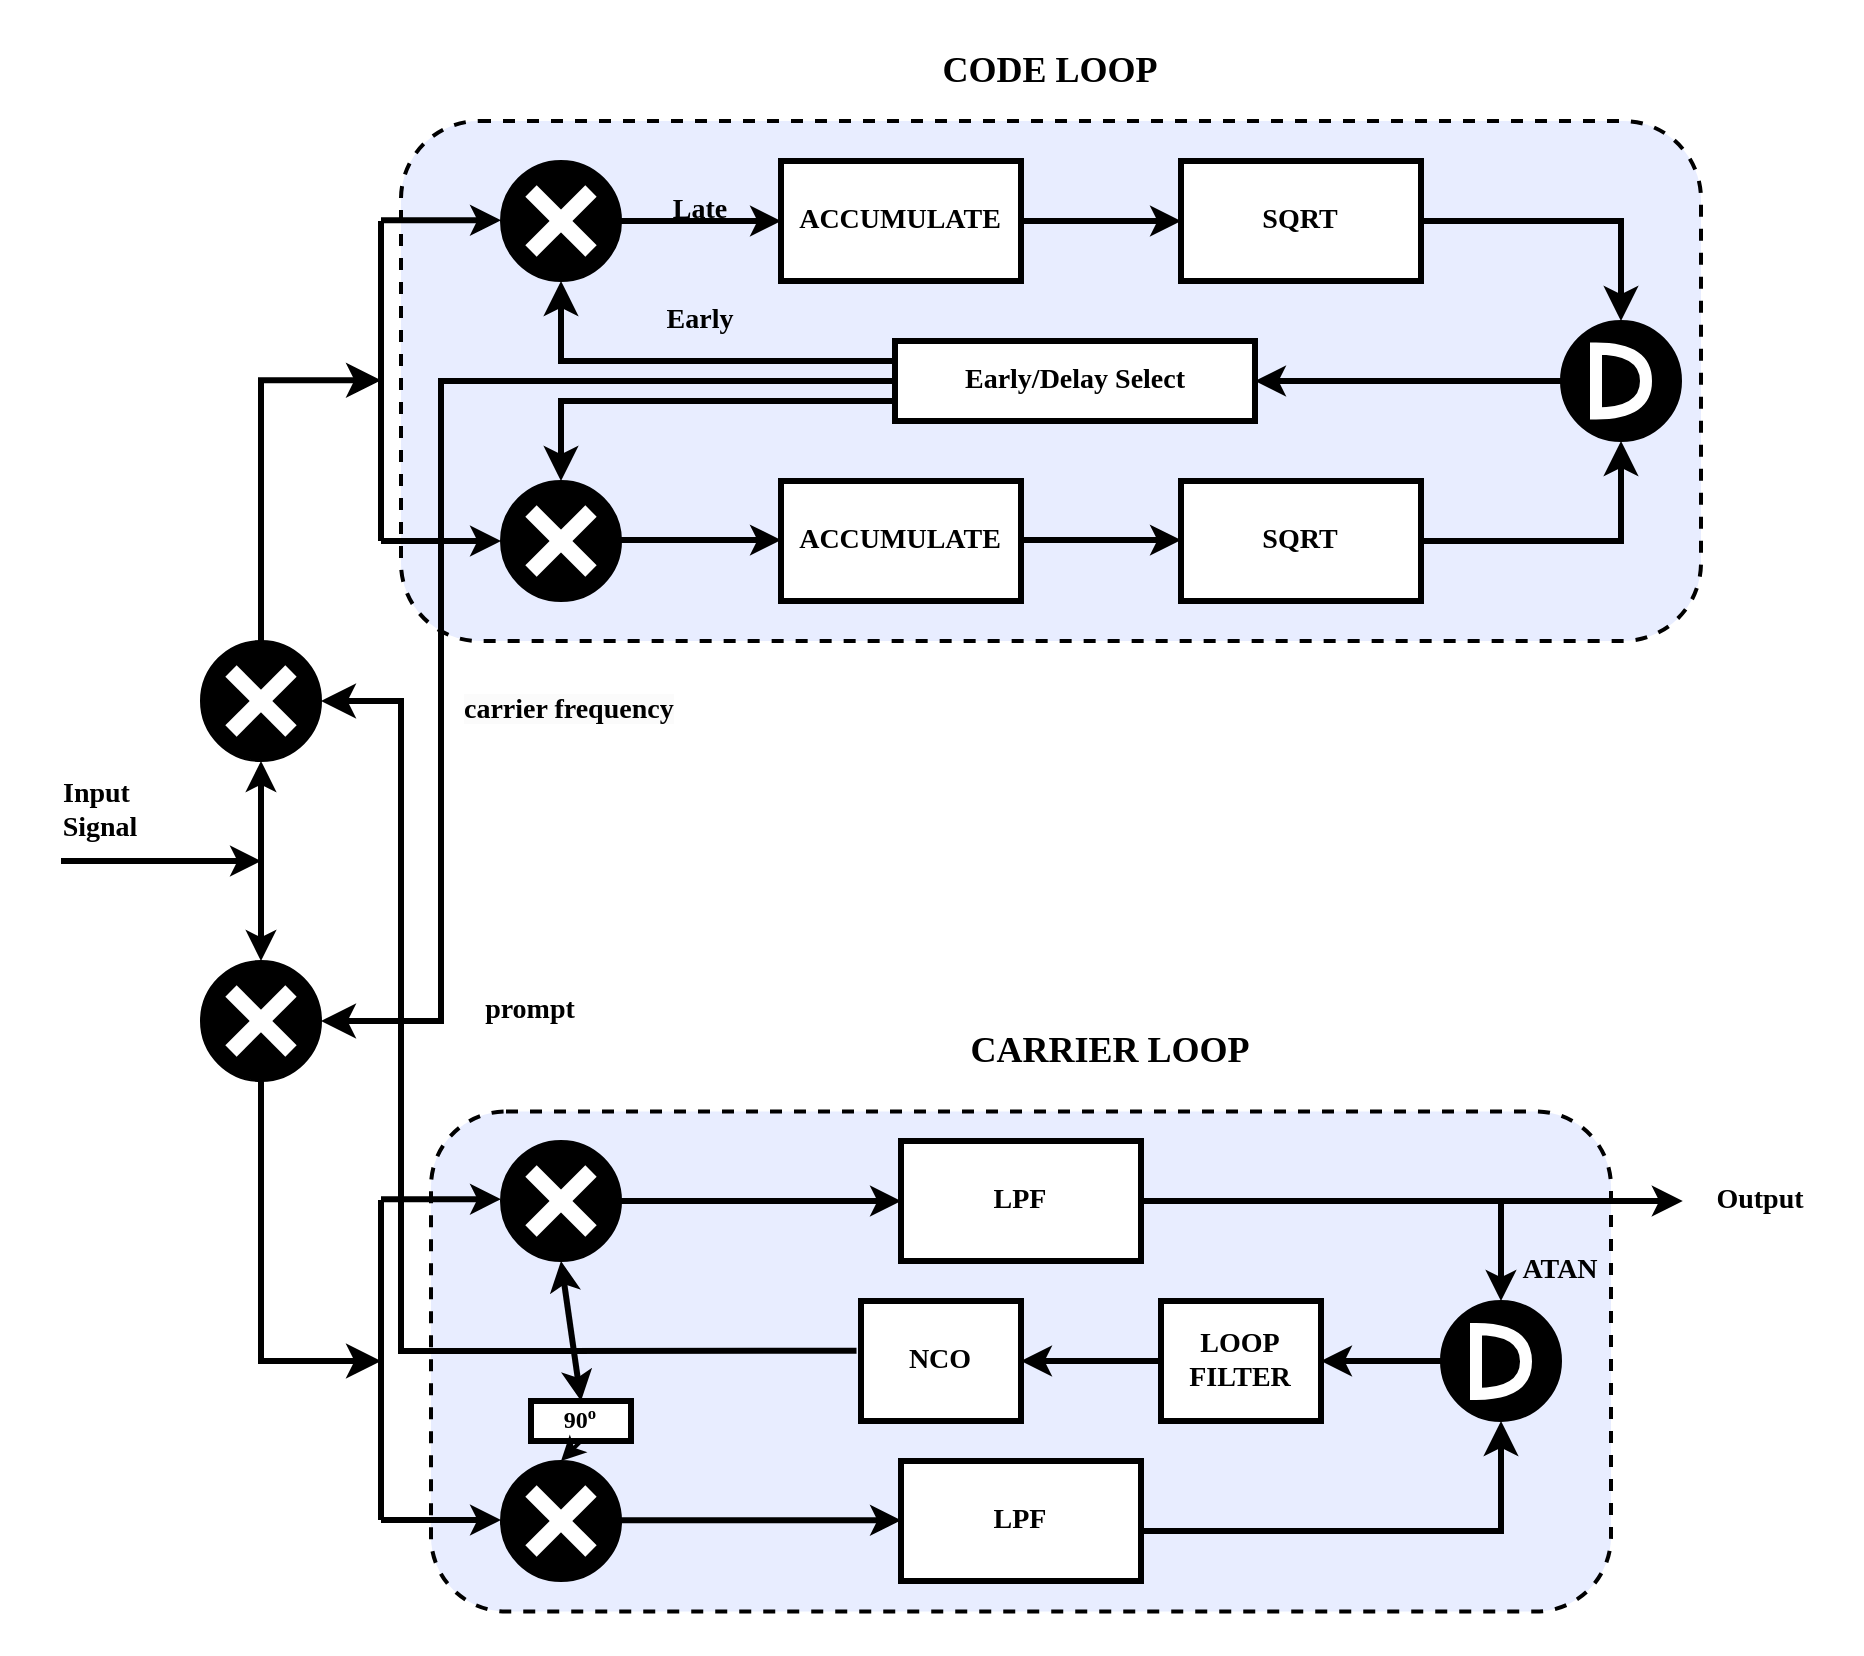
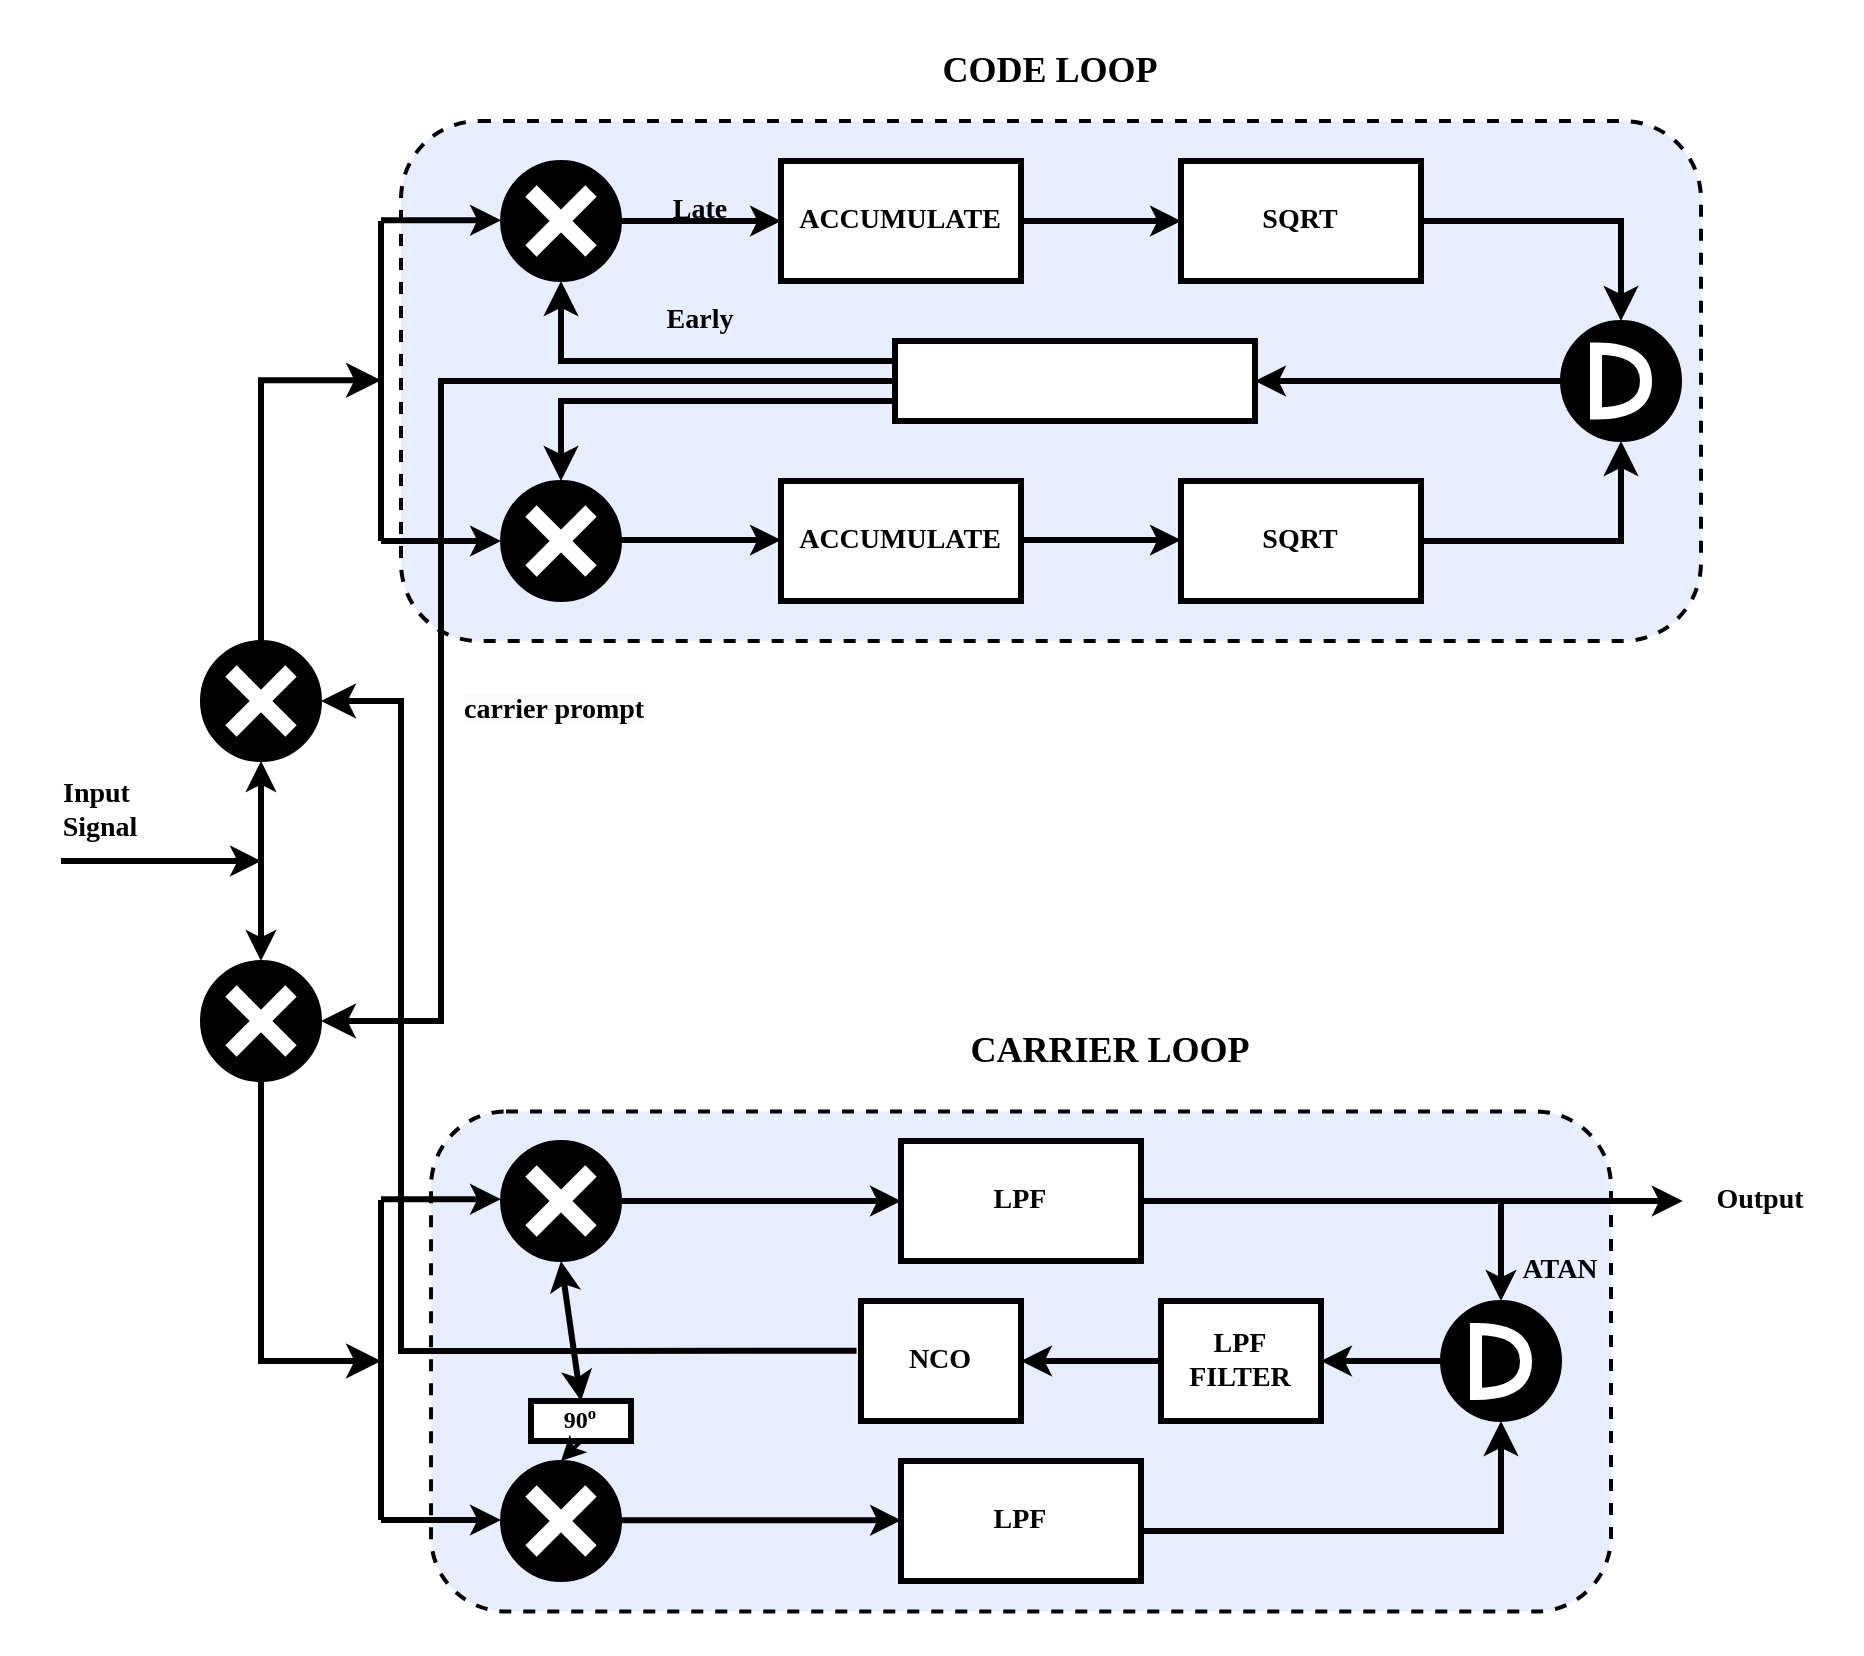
node "Early/Delay Select": removed
node "carrier frequency": label "carrier frequency" -> "carrier prompt"
node "prompt": removed
node "LOOP FILTER": label "LOOP FILTER" -> "LPF FILTER"
